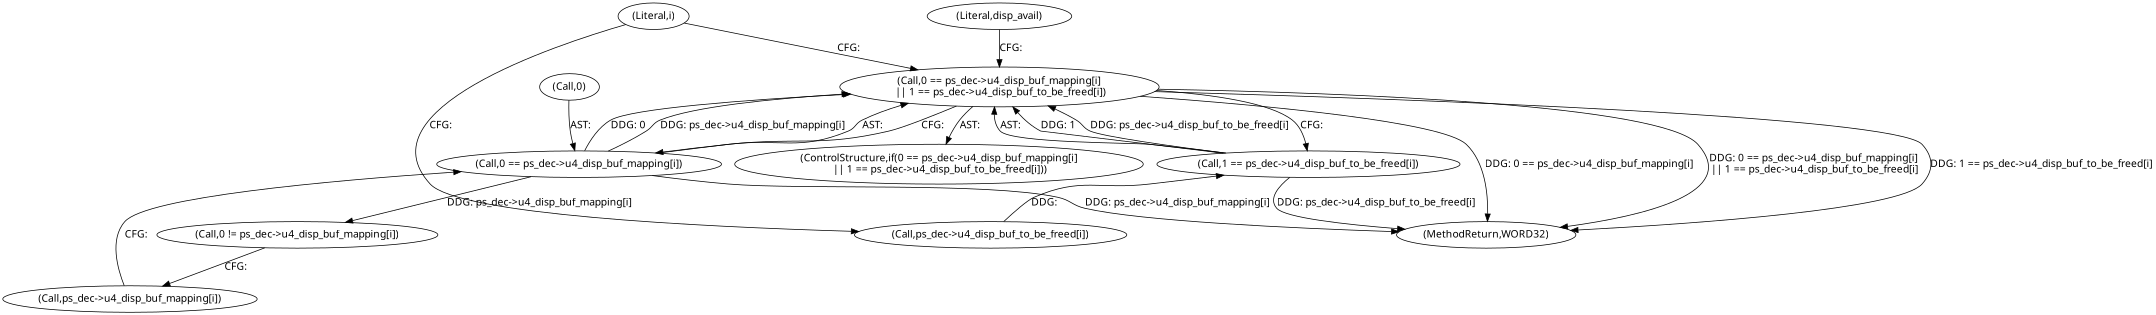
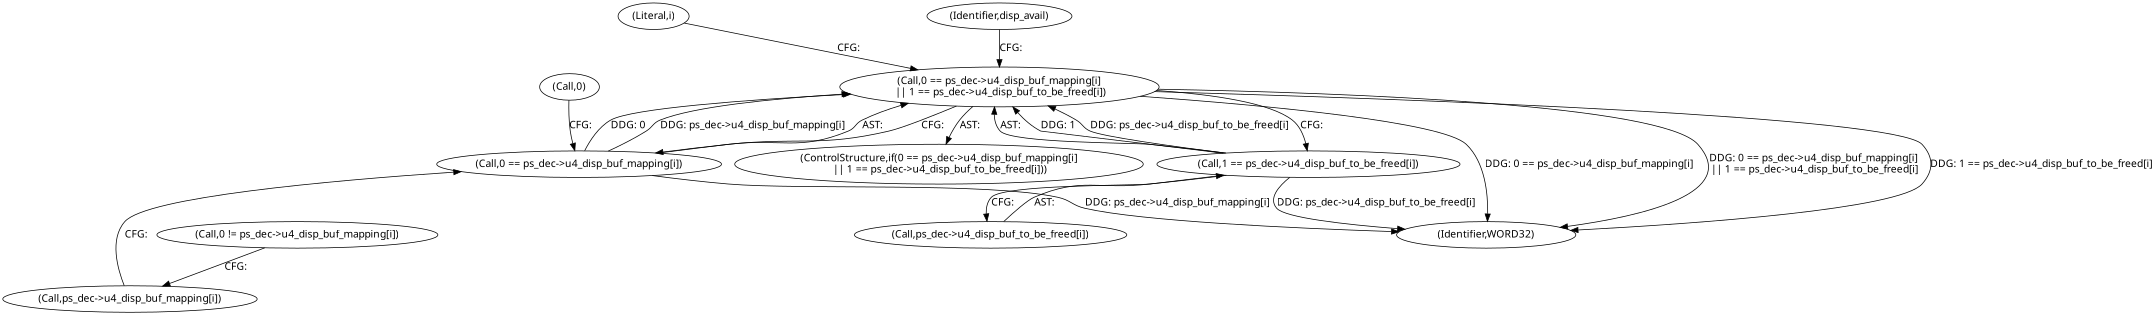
node "(Literal,disp_avail)": label "(Literal,disp_avail)" -> "(Identifier,disp_avail)"
edge "(Call,0)" -> "(Call,0 == ps_dec->u4_disp_buf_mapping[i])": label "AST: " -> "CFG: "
edge "(Call,0 == ps_dec->u4_disp_buf_mapping[i])" -> "(Call,0 != ps_dec->u4_disp_buf_mapping[i])": removed, label "DDG: ps_dec->u4_disp_buf_mapping[i]"
edge "(Call,ps_dec->u4_disp_buf_to_be_freed[i])" -> "(Call,1 == ps_dec->u4_disp_buf_to_be_freed[i])": label "DDG: " -> "AST: "
edge "(Literal,i)" -> "(Call,ps_dec->u4_disp_buf_to_be_freed[i])": now "(Call,1 == ps_dec->u4_disp_buf_to_be_freed[i])" -> "(Call,ps_dec->u4_disp_buf_to_be_freed[i])"
node "(MethodReturn,WORD32)": label "(MethodReturn,WORD32)" -> "(Identifier,WORD32)"
